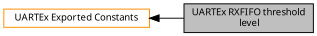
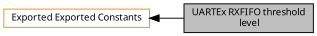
node "UARTEx Exported Constants": label "UARTEx Exported Constants" -> "Exported Exported Constants"
